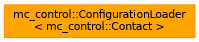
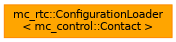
node "mc_control::ConfigurationLoader < mc_control::Contact >": label "mc_control::ConfigurationLoader < mc_control::Contact >" -> "mc_rtc::ConfigurationLoader < mc_control::Contact >"
